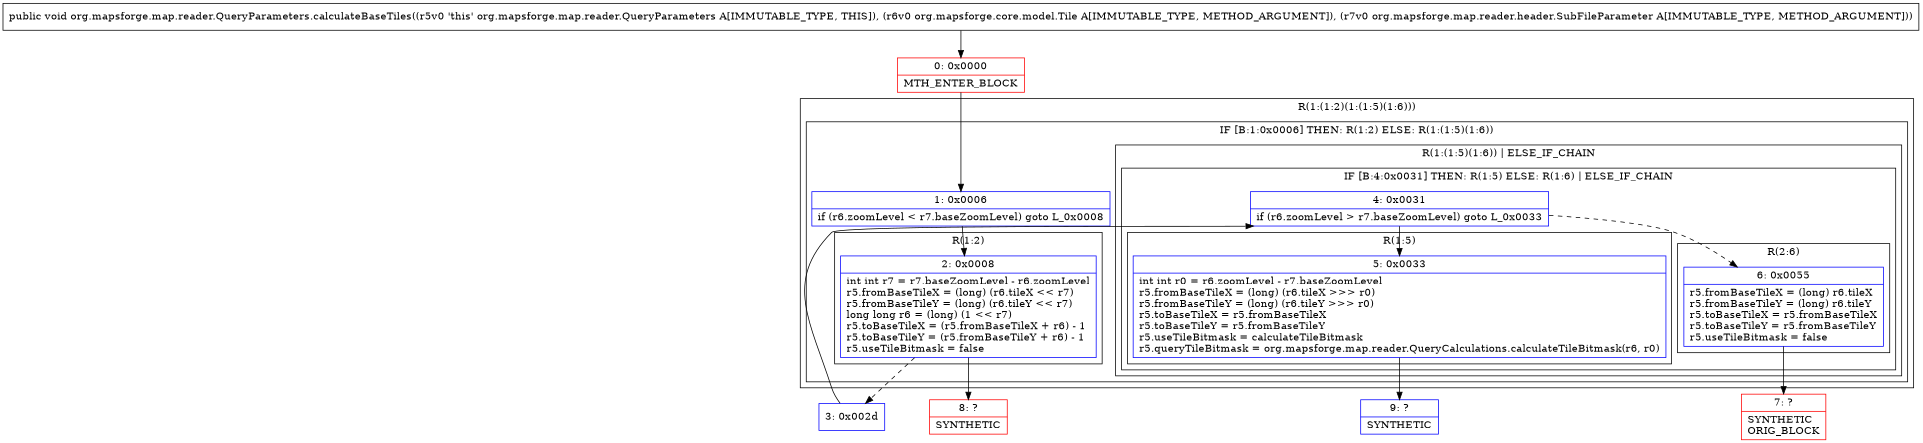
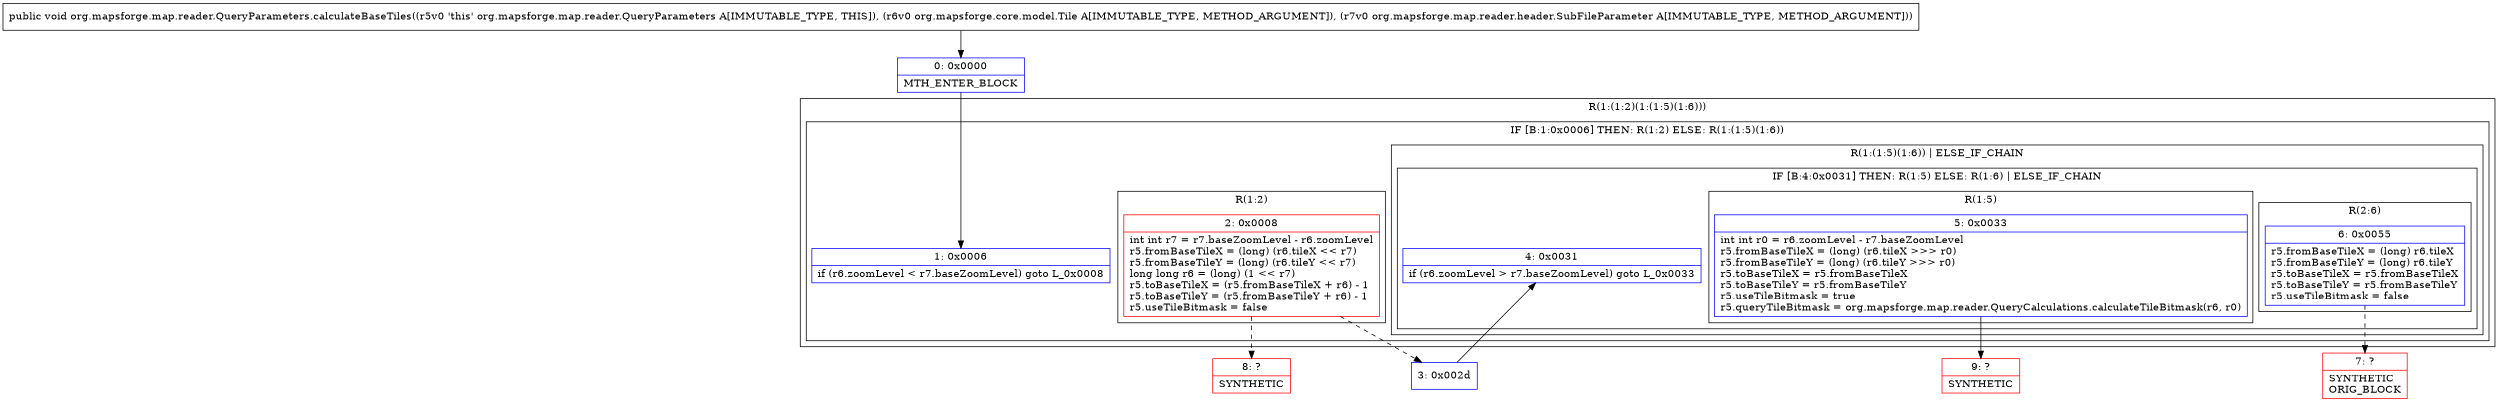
node "0: 0x0000": color red -> blue
edge "4: 0x0031" -> "6: 0x0055": removed
edge "1: 0x0006" -> "2: 0x0008": removed
edge "4: 0x0031" -> "5: 0x0033": removed
node "2: 0x0008": color blue -> red
node "5: 0x0033": text "r5.useTileBitmask = calculateTileBitmask" -> "r5.useTileBitmask = true"
edge "6: 0x0055" -> "7: ?": style solid -> dashed
edge "2: 0x0008" -> "8: ?": style solid -> dashed
node "9: ?": color blue -> red
